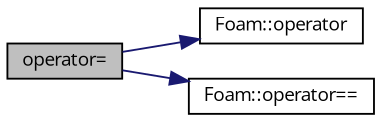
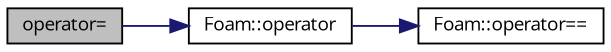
edge "operator=" -> "Foam::operator==": now "Foam::operator" -> "Foam::operator=="
